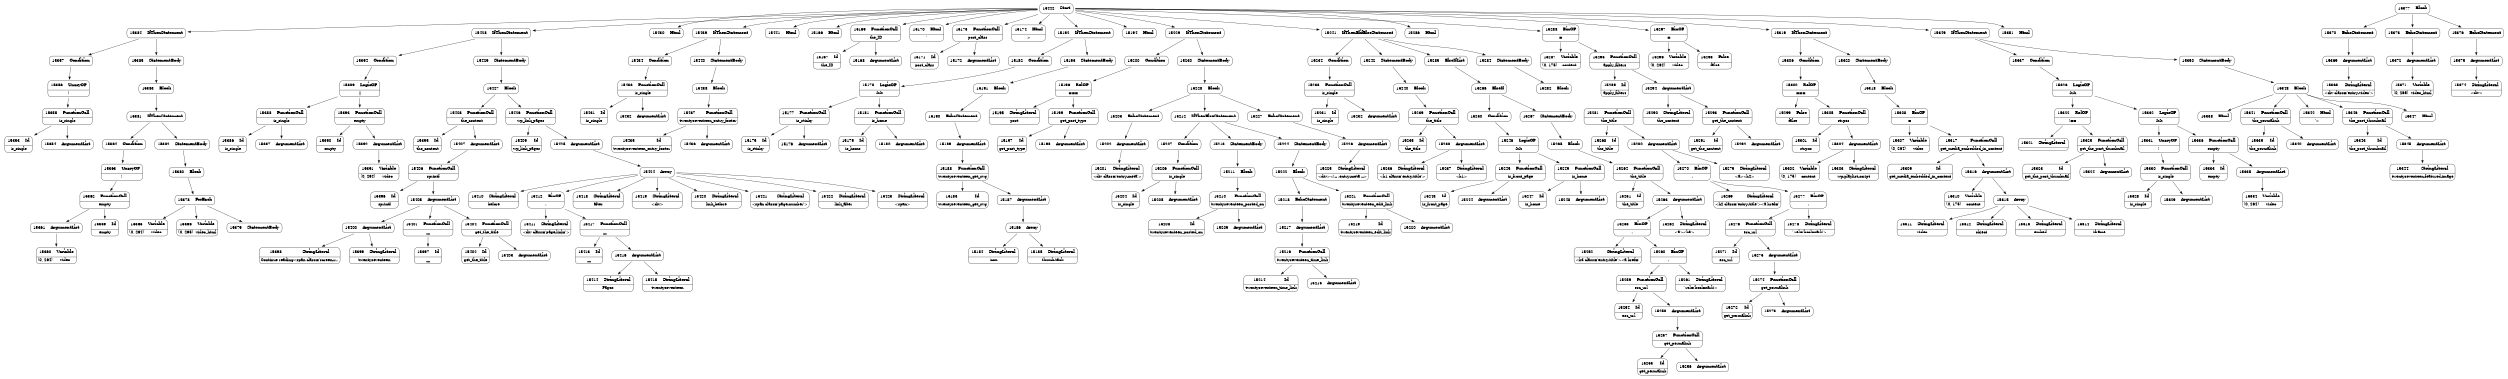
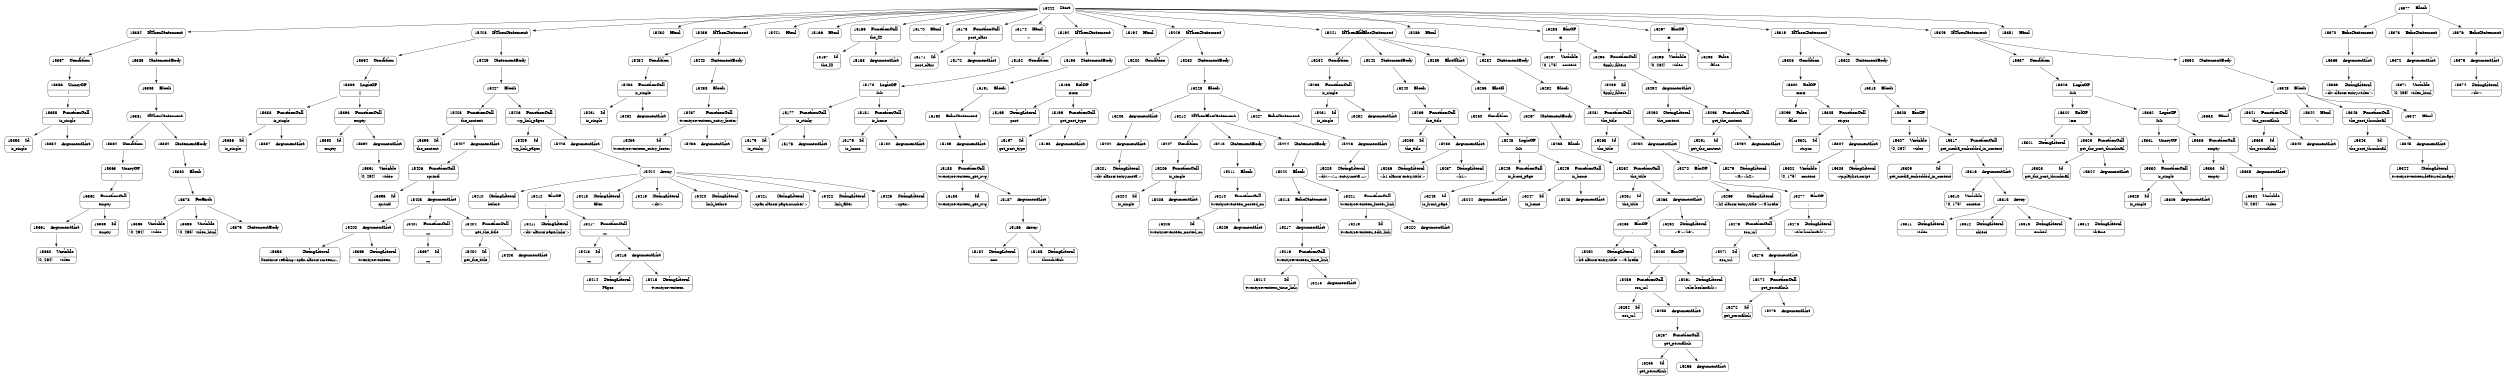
edge "15282" -> "15281": added
edge "15348" -> "15341": removed
node "15203": text "EchoStatement" -> "ArgumentList"
edge "15424" -> "15412": removed
node "15221": text "twentyseventeen_edit_link" -> "twentyseventeen_footer_link"
